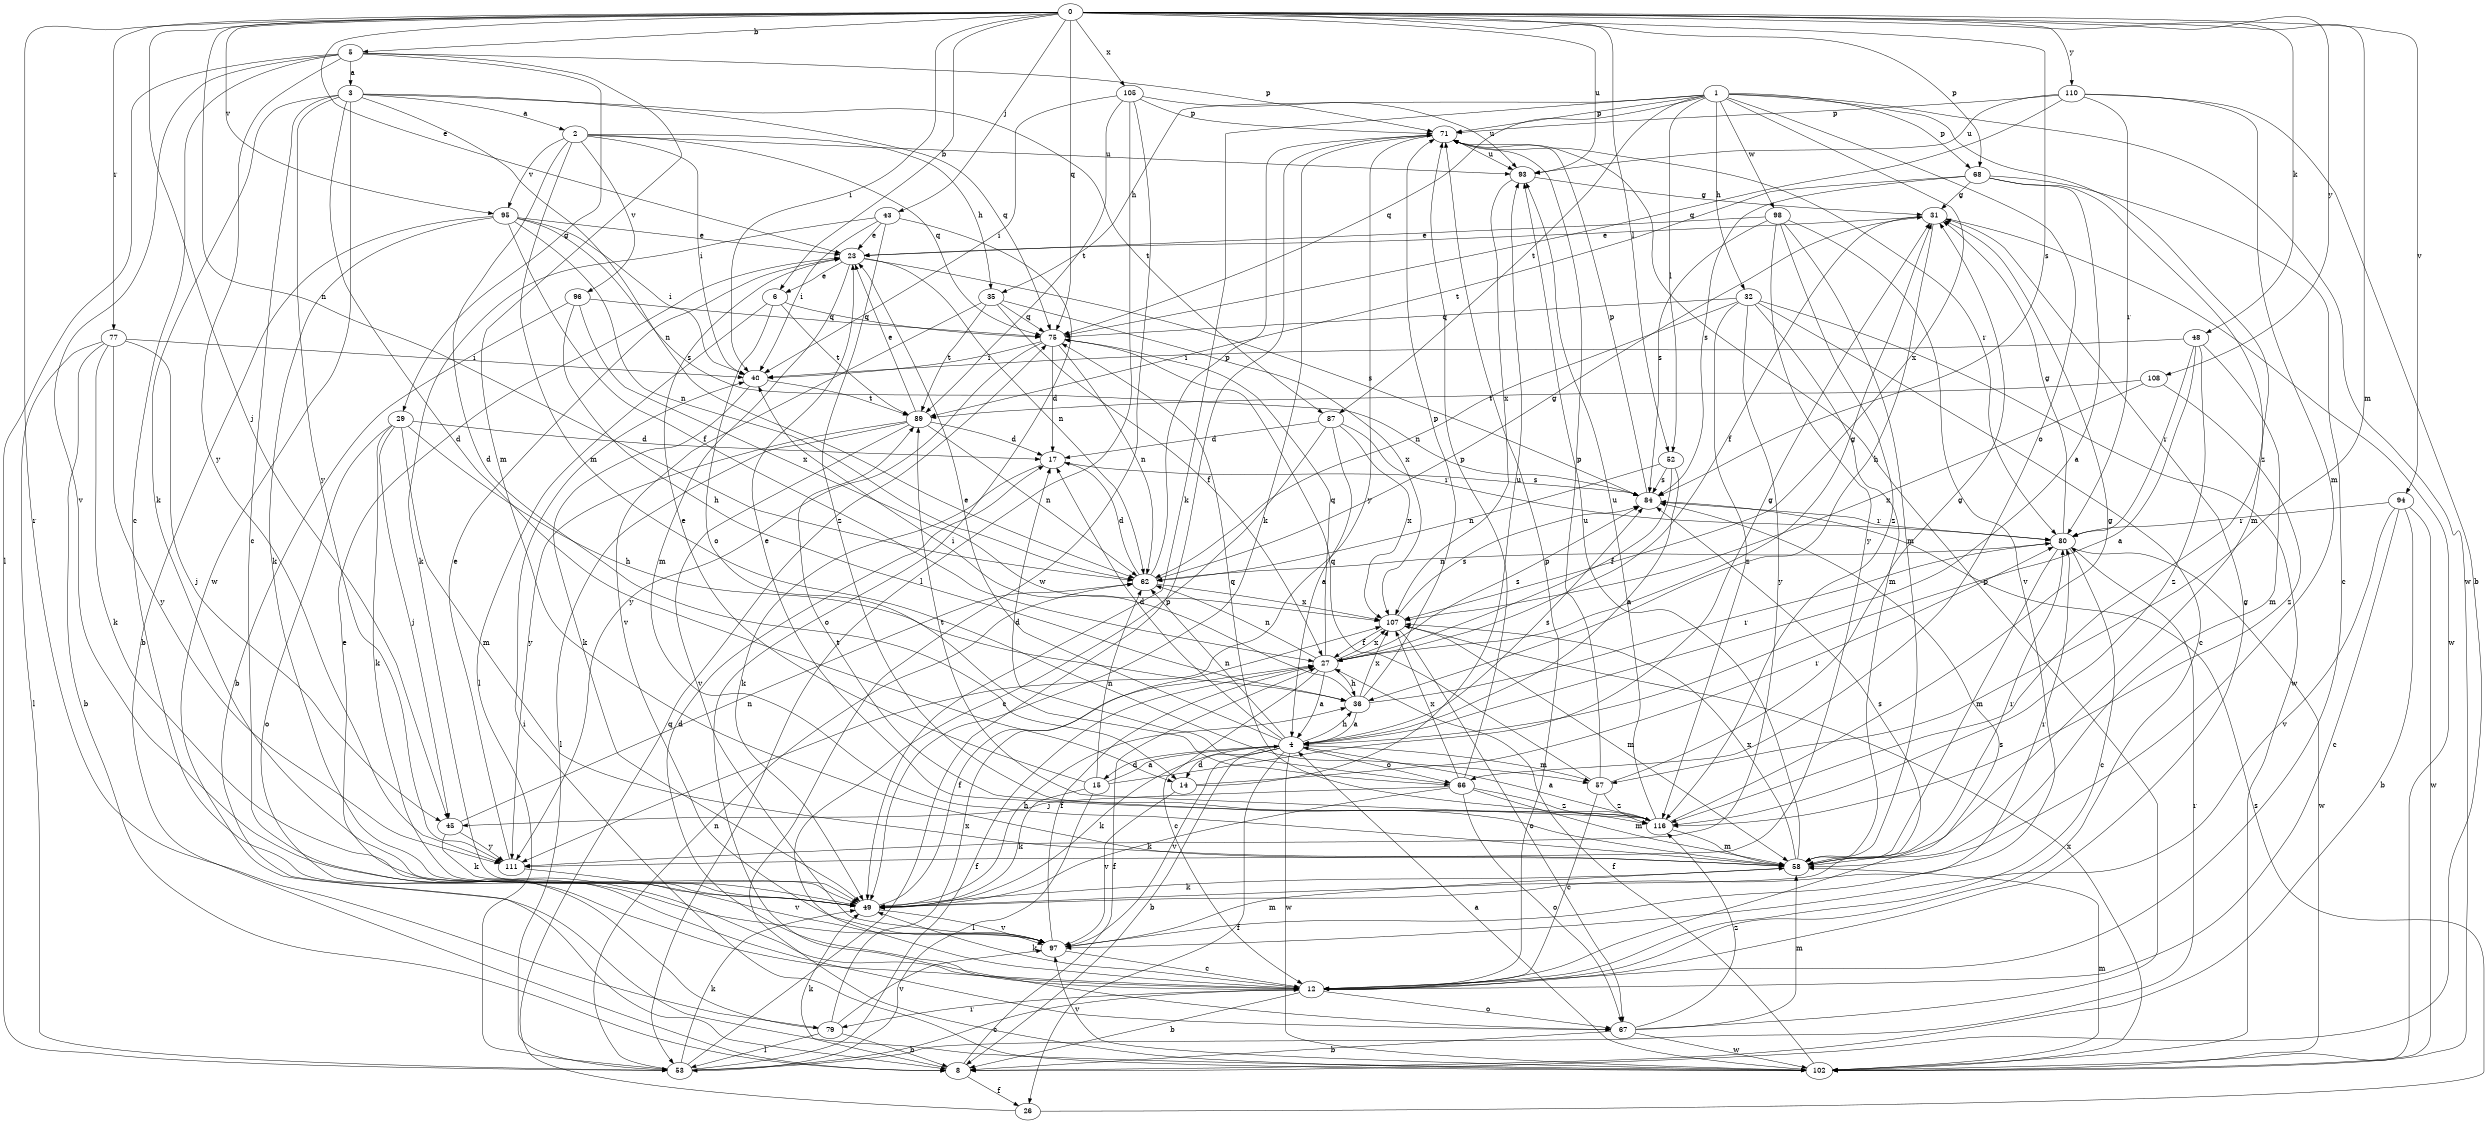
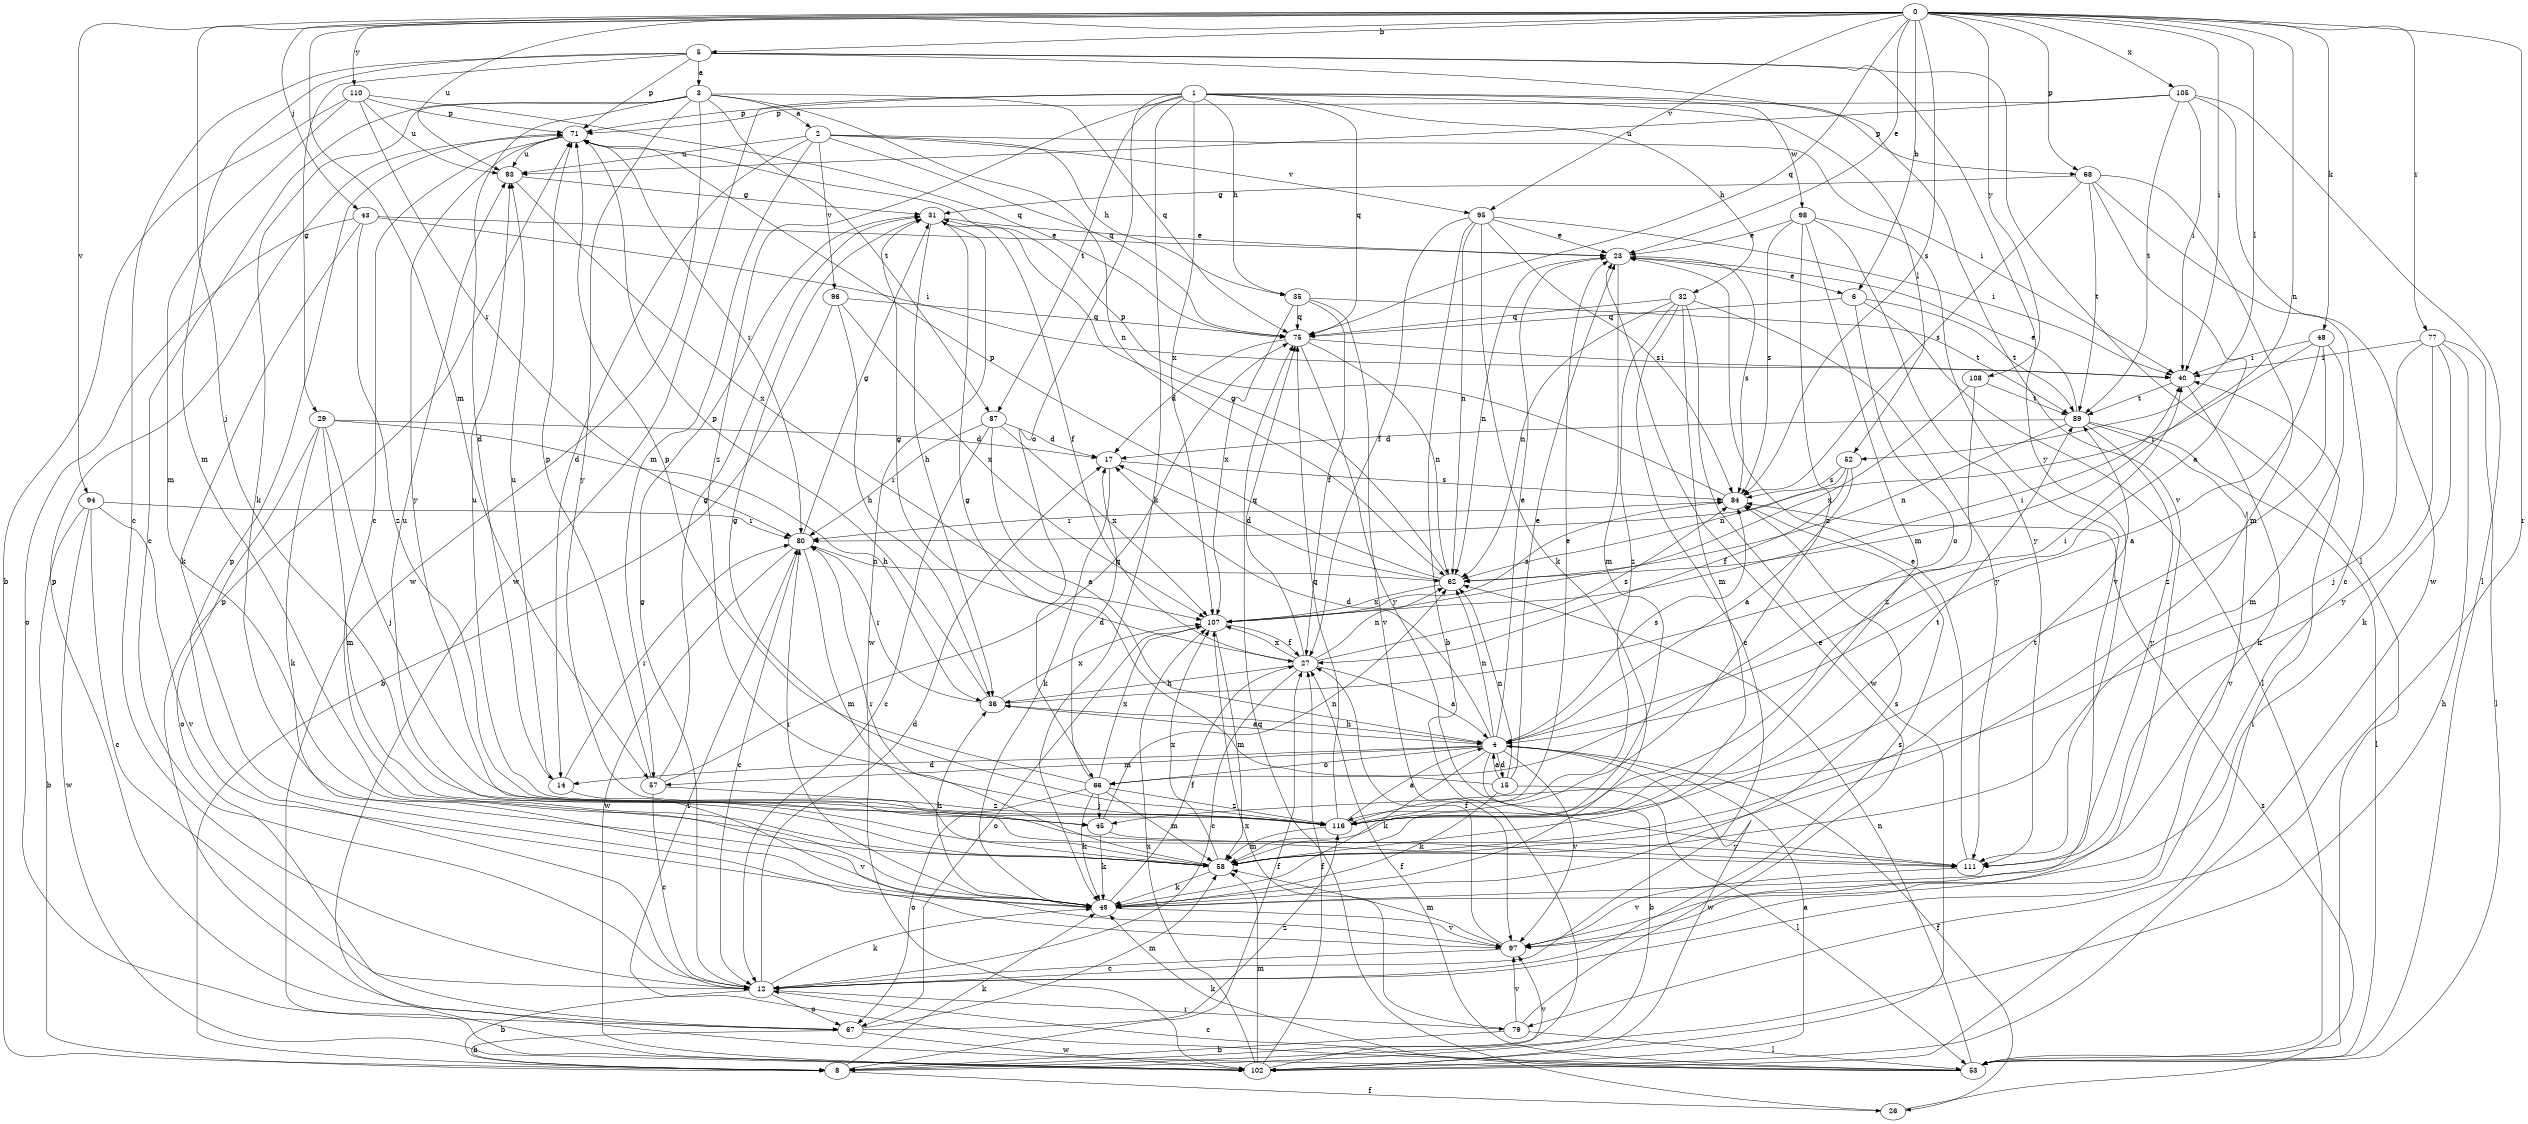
edge "71" -> "49": label "k" -> "c"
edge "107" -> "40": added, label "i"
edge "77" -> "8": label "b" -> "h"
